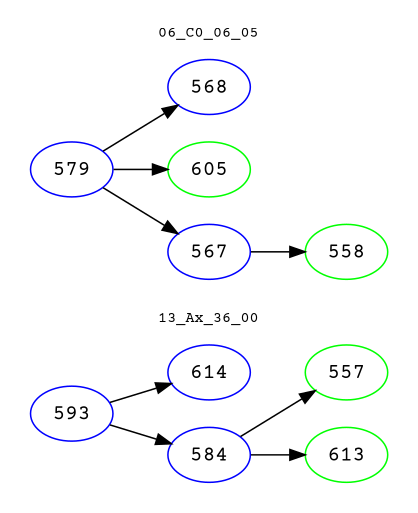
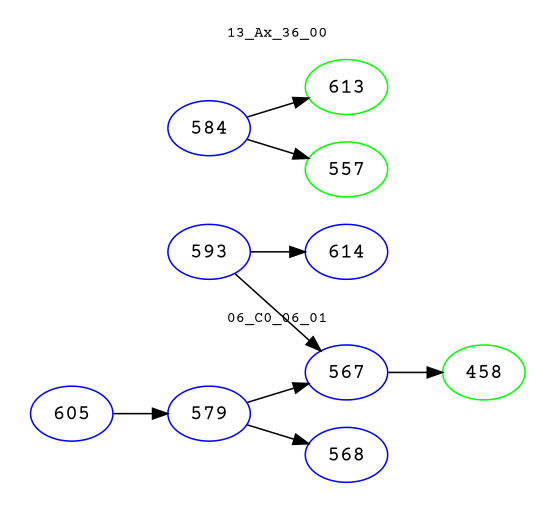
cluster "06_C0_06_05": label "06_C0_06_05" -> "06_C0_06_01"
edge "579" -> "605": reversed
node "605": color green -> blue
node "558": label "558" -> "458"
edge "593" -> "584": now "593" -> "567"
